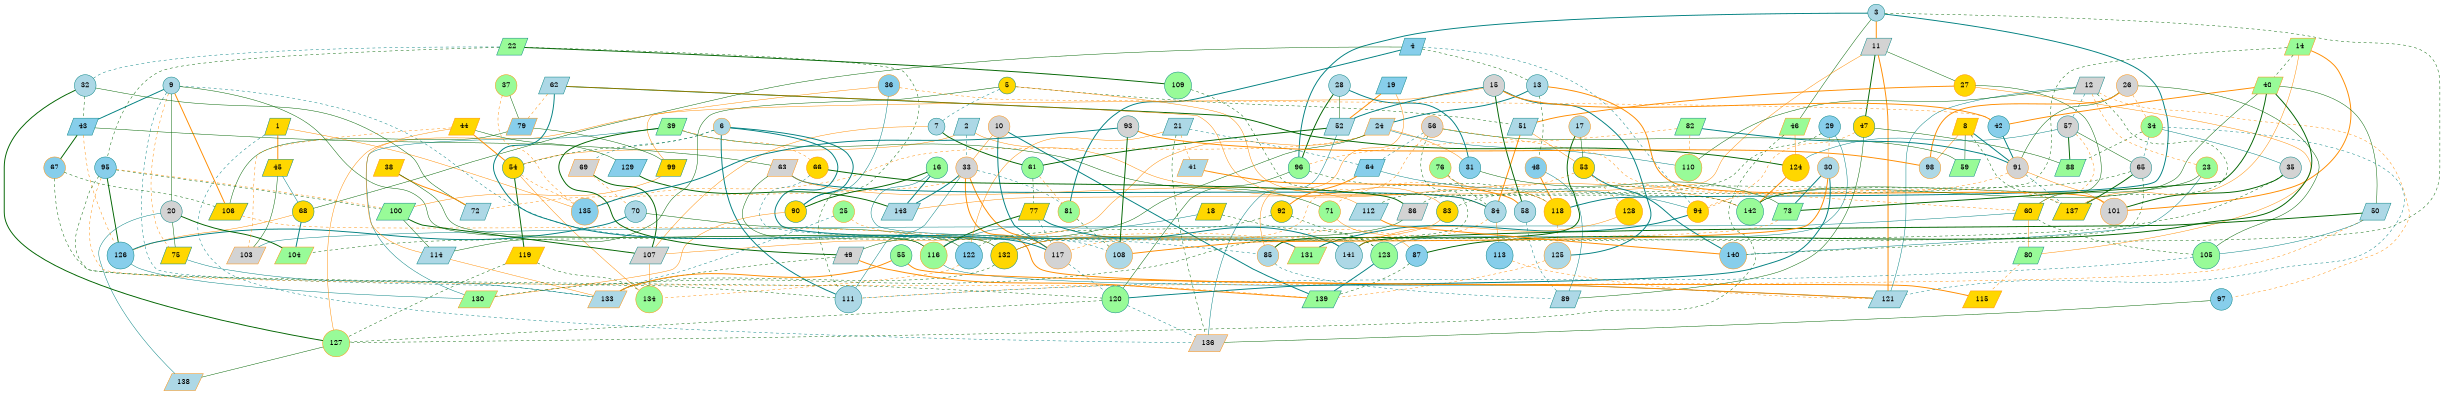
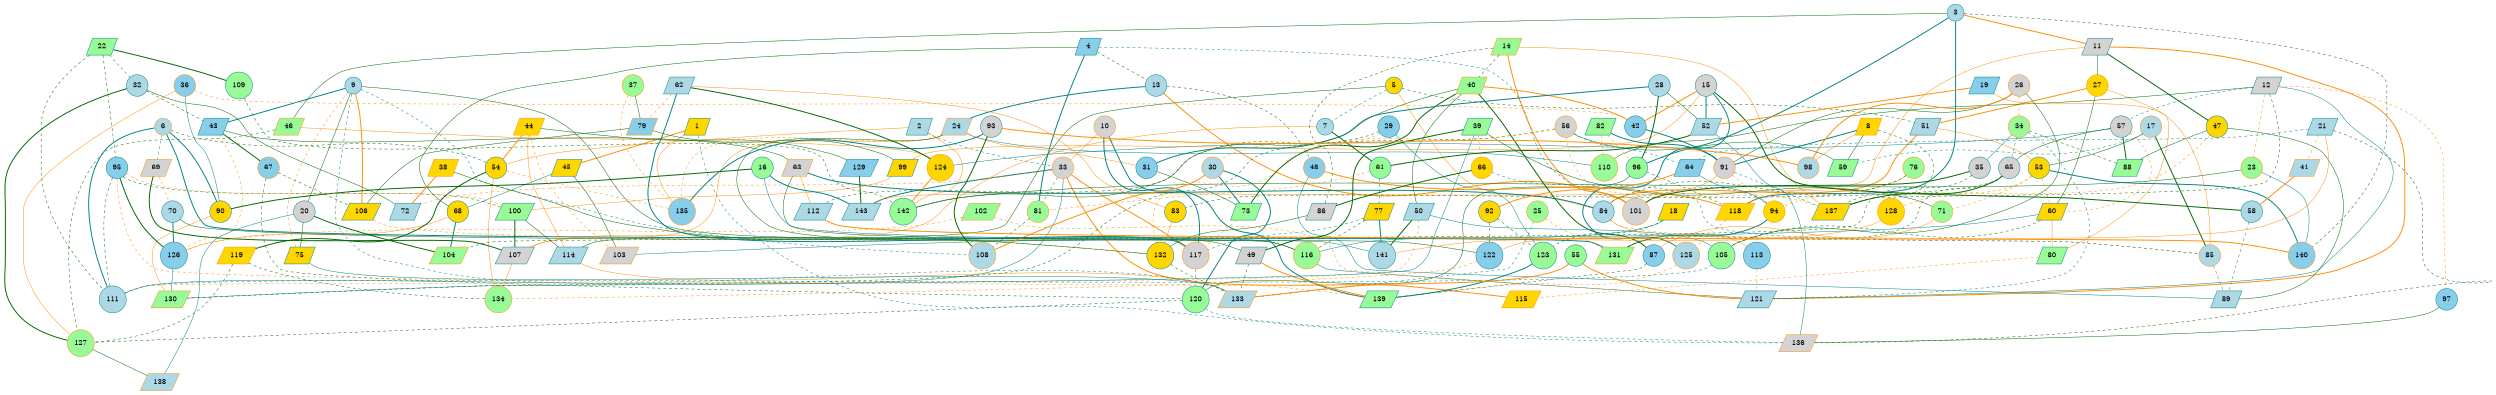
edge "17" -- "59": added
node "102": added
node "118": shape circle -> parallelogram
edge "77" -- "116": style bold -> dashed
